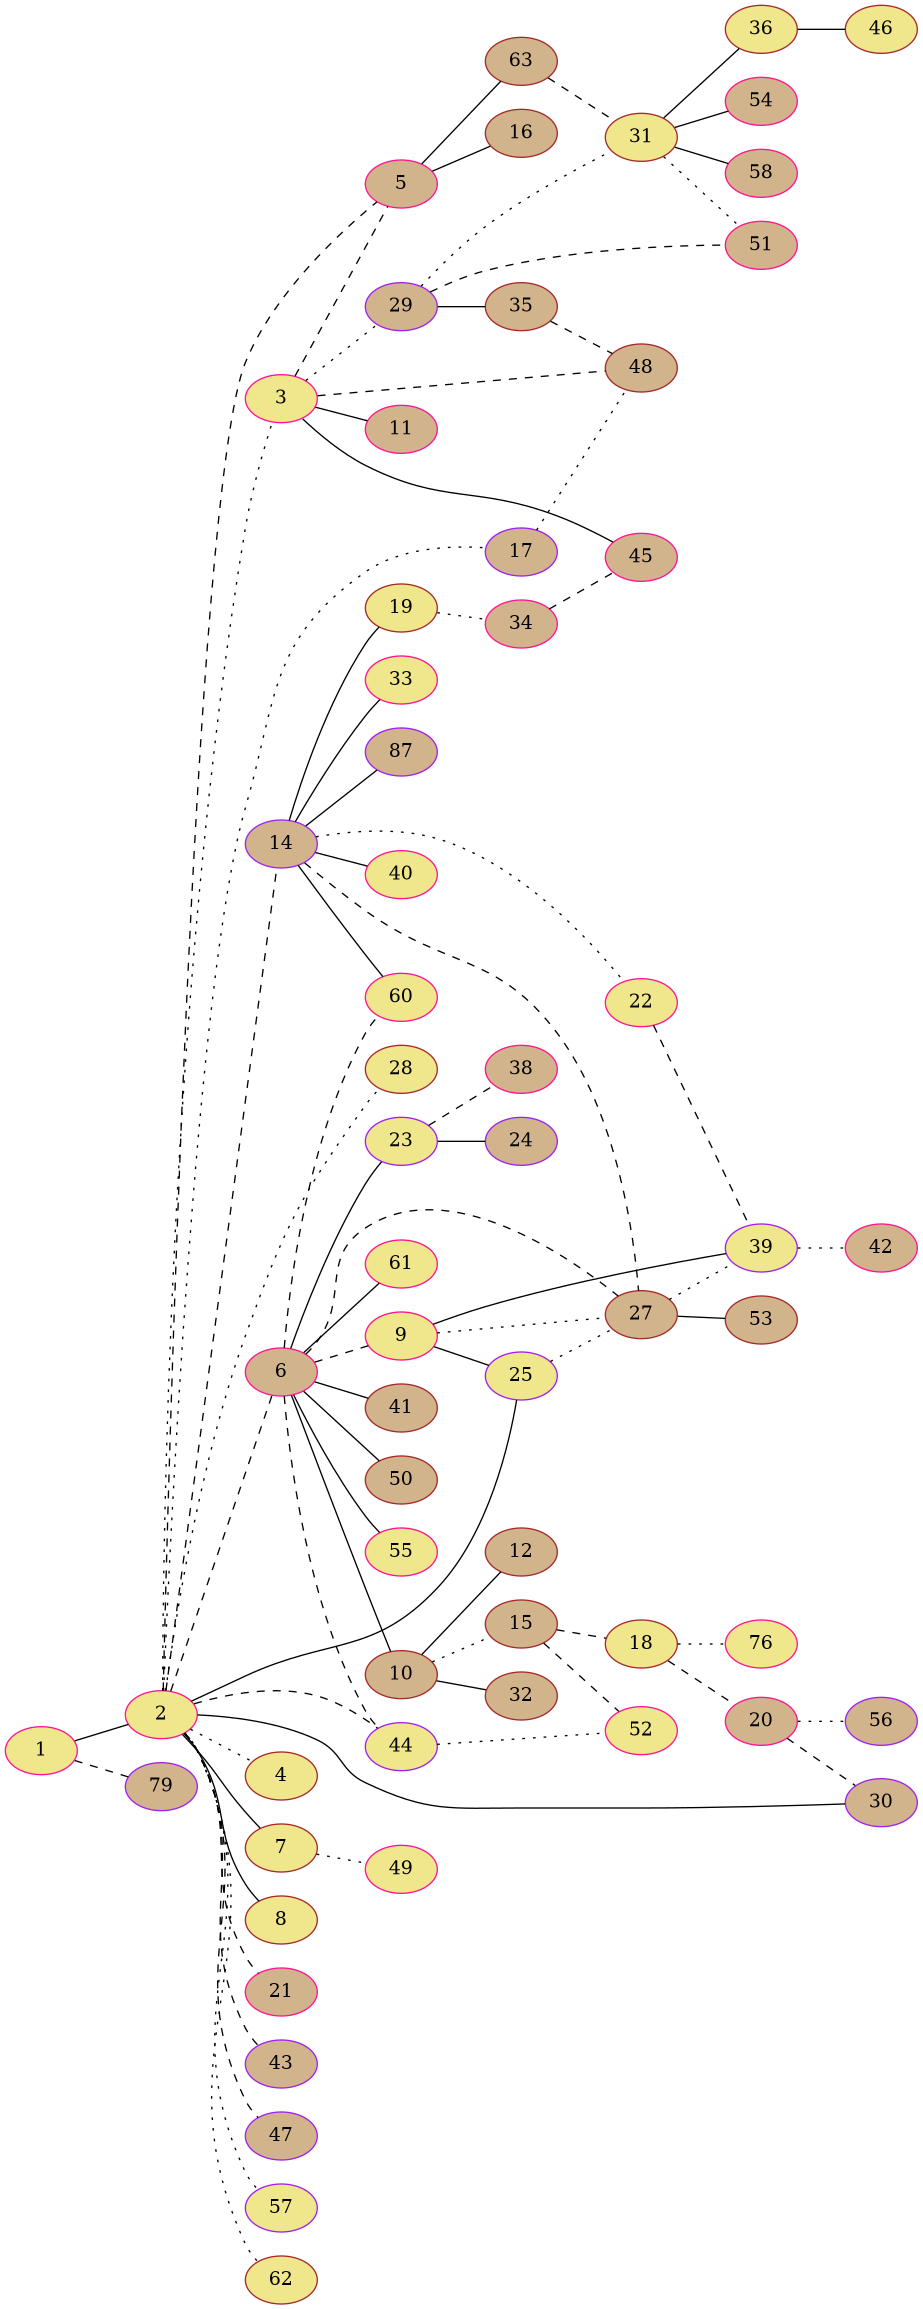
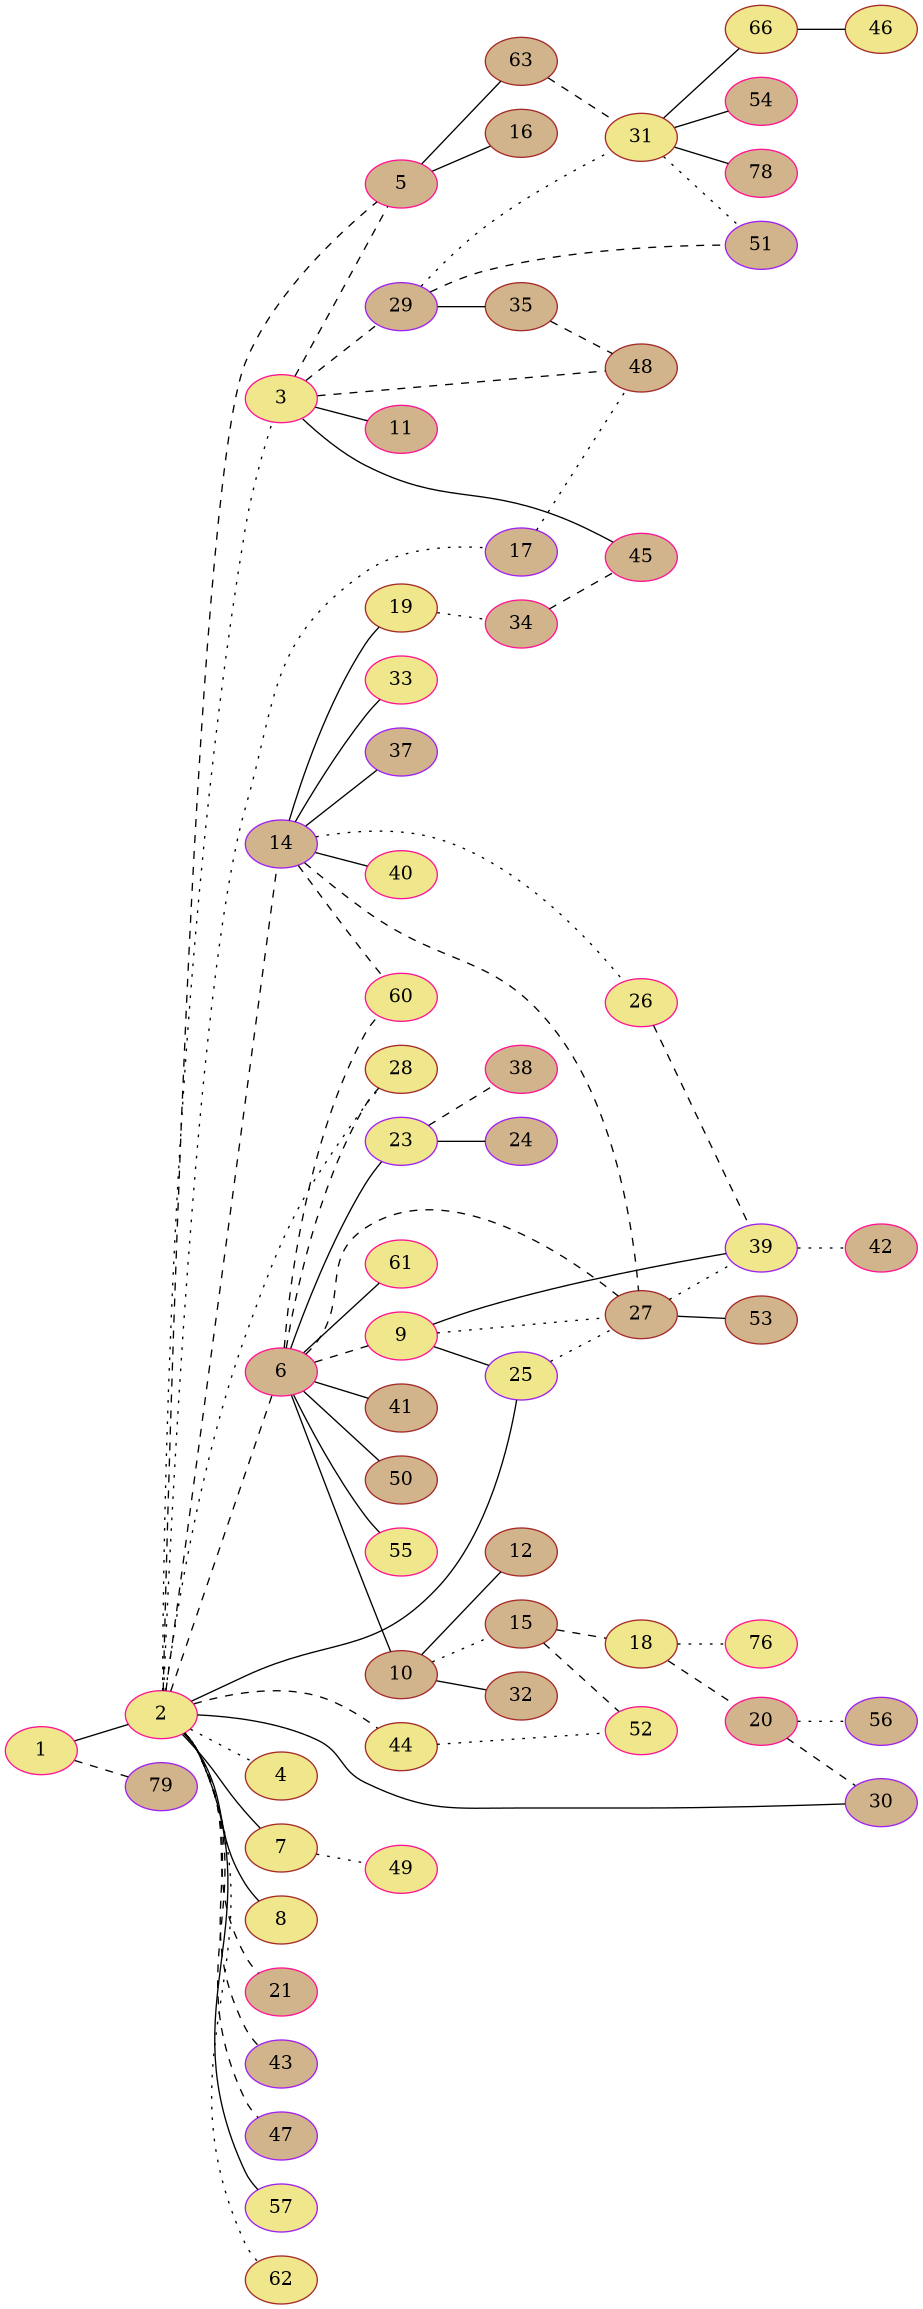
node "36": label "36" -> "66"
node "58": label "58" -> "78"
node "51": color deeppink -> purple
edge "29" -- "3": style dotted -> dashed
node "87": label "87" -> "37"
edge "14" -- "60": style solid -> dashed
node "22": label "22" -> "26"
edge "6" -- "44": now "6" -- "28"
node "44": color purple -> brown
edge "2" -- "57": style dotted -> solid
